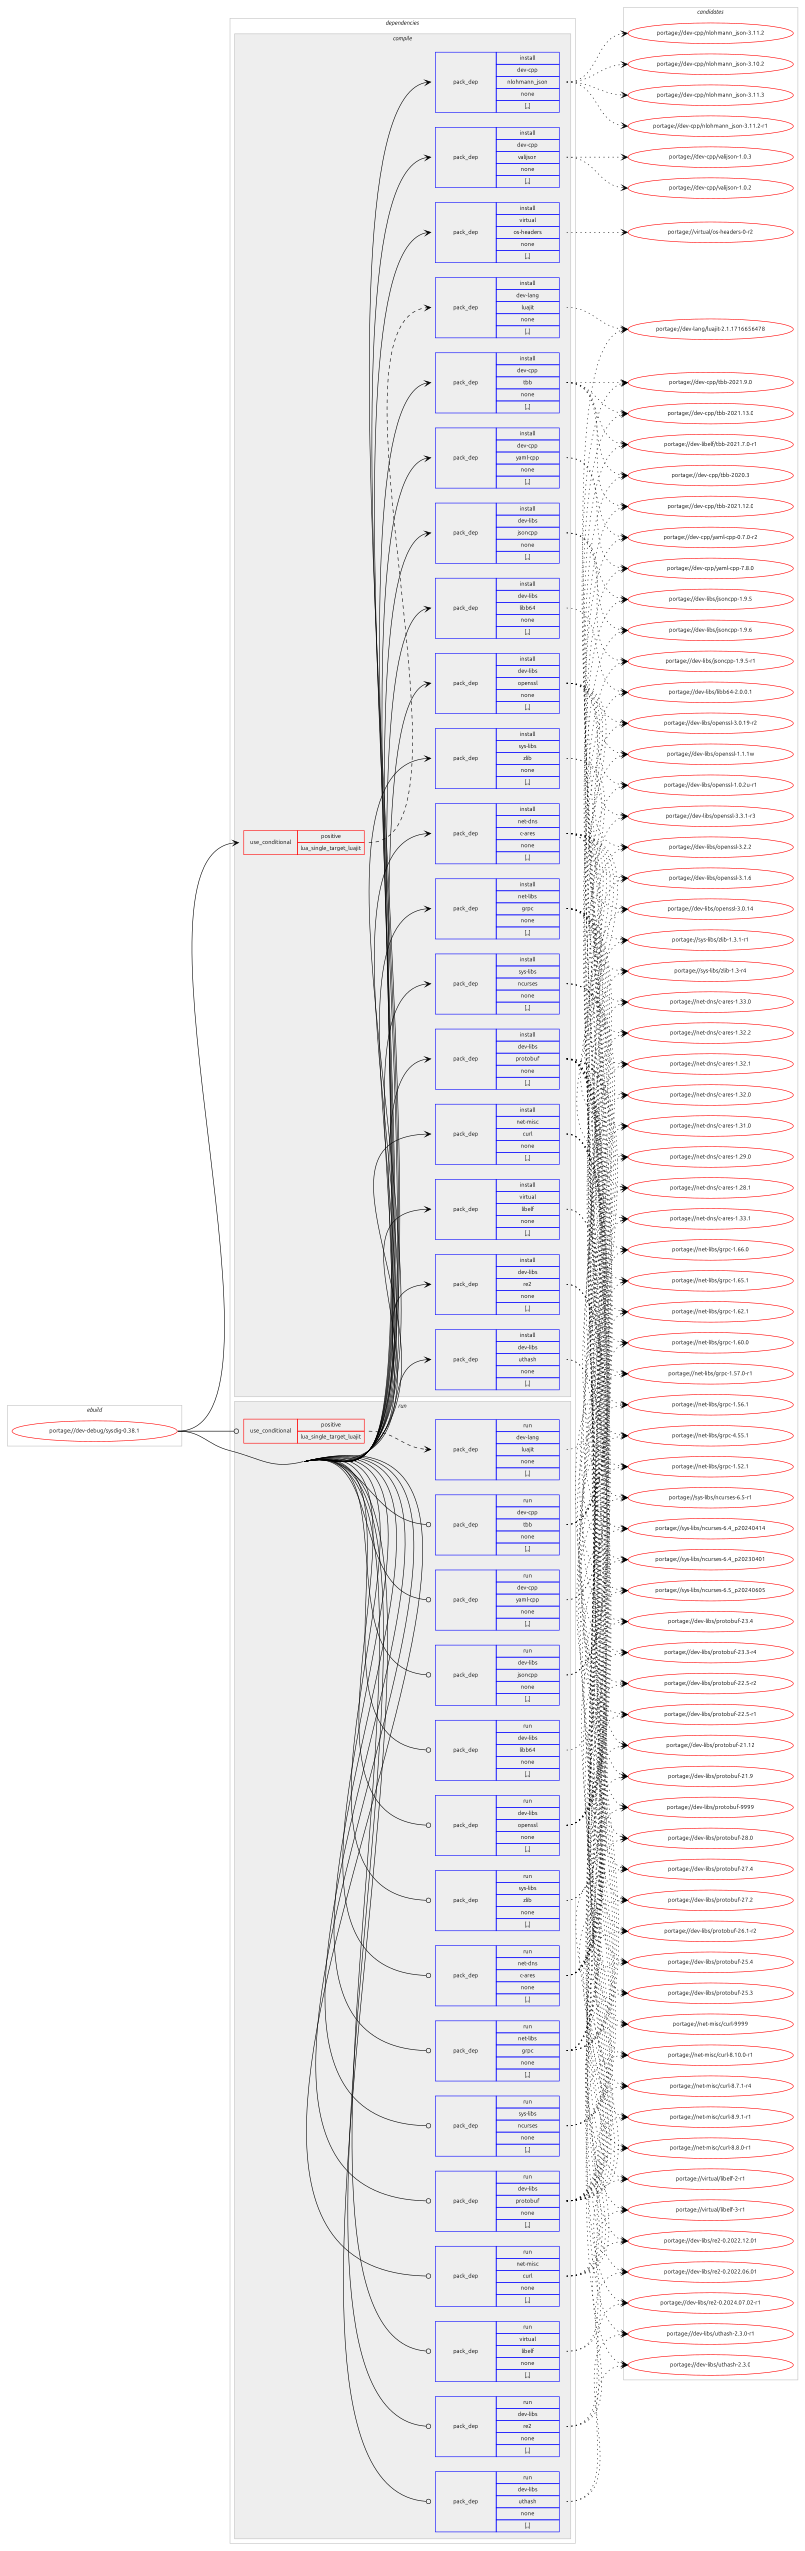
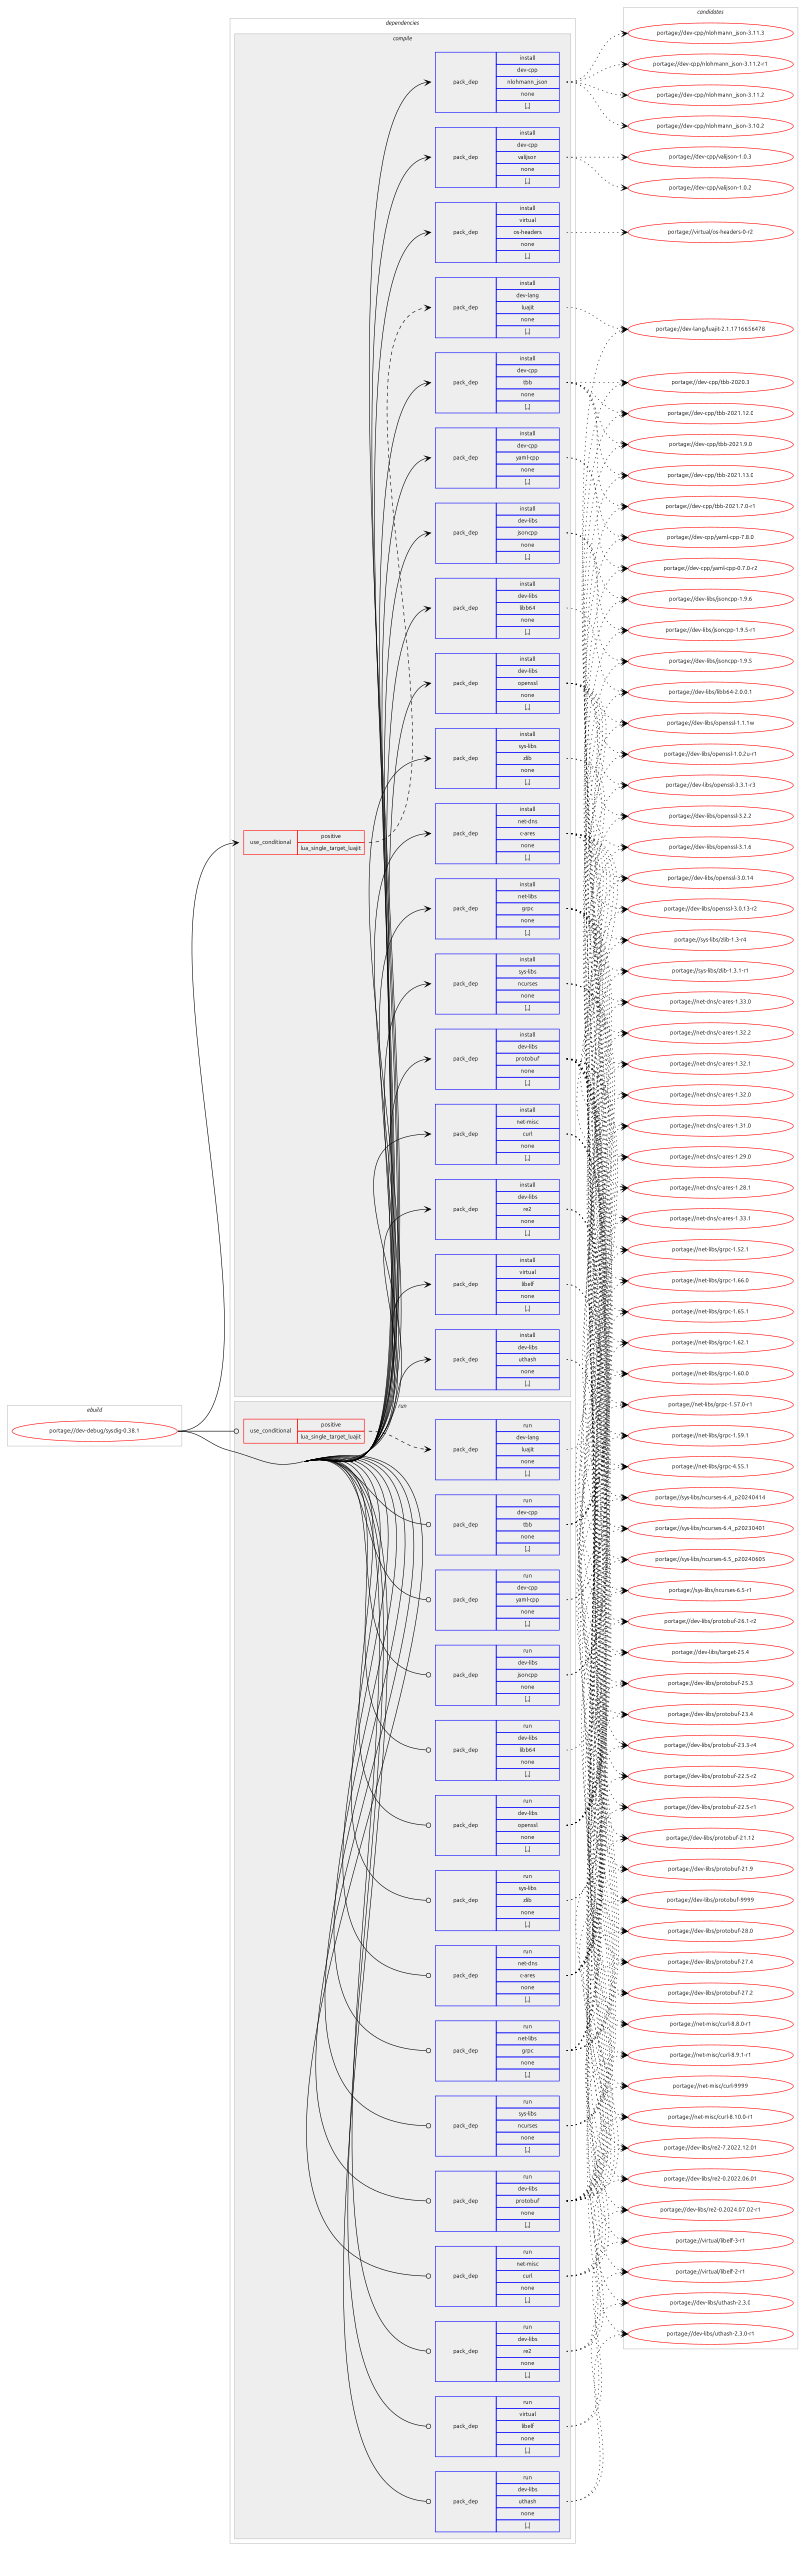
node "portage://dev-libelf/tbb-2021.7.0-r1": label "portage://dev-libelf/tbb-2021.7.0-r1" -> "portage://dev-cpp/tbb-2021.7.0-r1"
node "portage://dev-libs/openssl-3.0.19-r2": label "portage://dev-libs/openssl-3.0.19-r2" -> "portage://dev-libs/openssl-3.0.13-r2"
node "portage://net-libs/grpc-1.56.1": label "portage://net-libs/grpc-1.56.1" -> "portage://net-libs/grpc-1.59.1"
node "portage://dev-libs/protobuf-25.4": label "portage://dev-libs/protobuf-25.4" -> "portage://dev-libs/target-25.4"
node "portage://net-misc/curl-8.7.1-r4": removed
node "portage://dev-libs/re2-0.2022.12.01": label "portage://dev-libs/re2-0.2022.12.01" -> "portage://dev-libs/re2-7.2022.12.01"
